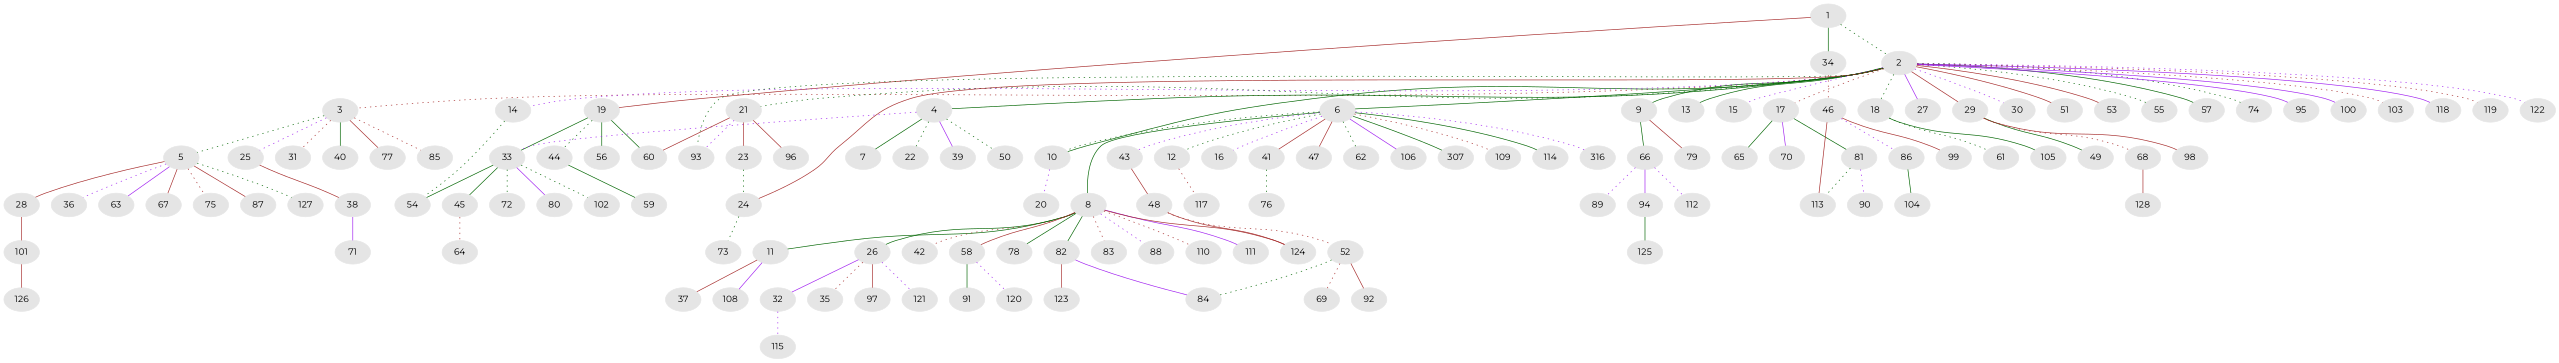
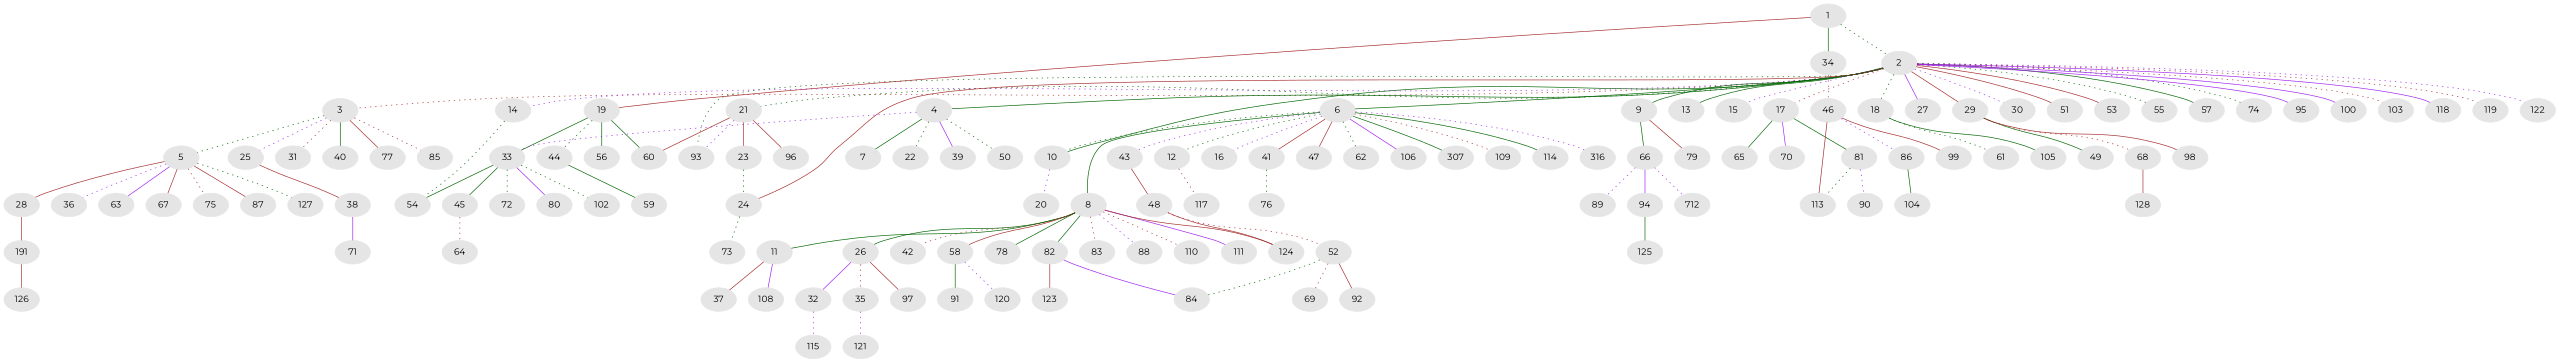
node "112": label "112" -> "712"
node "101": label "101" -> "191"
edge "26" -- "121": now "35" -- "121"
